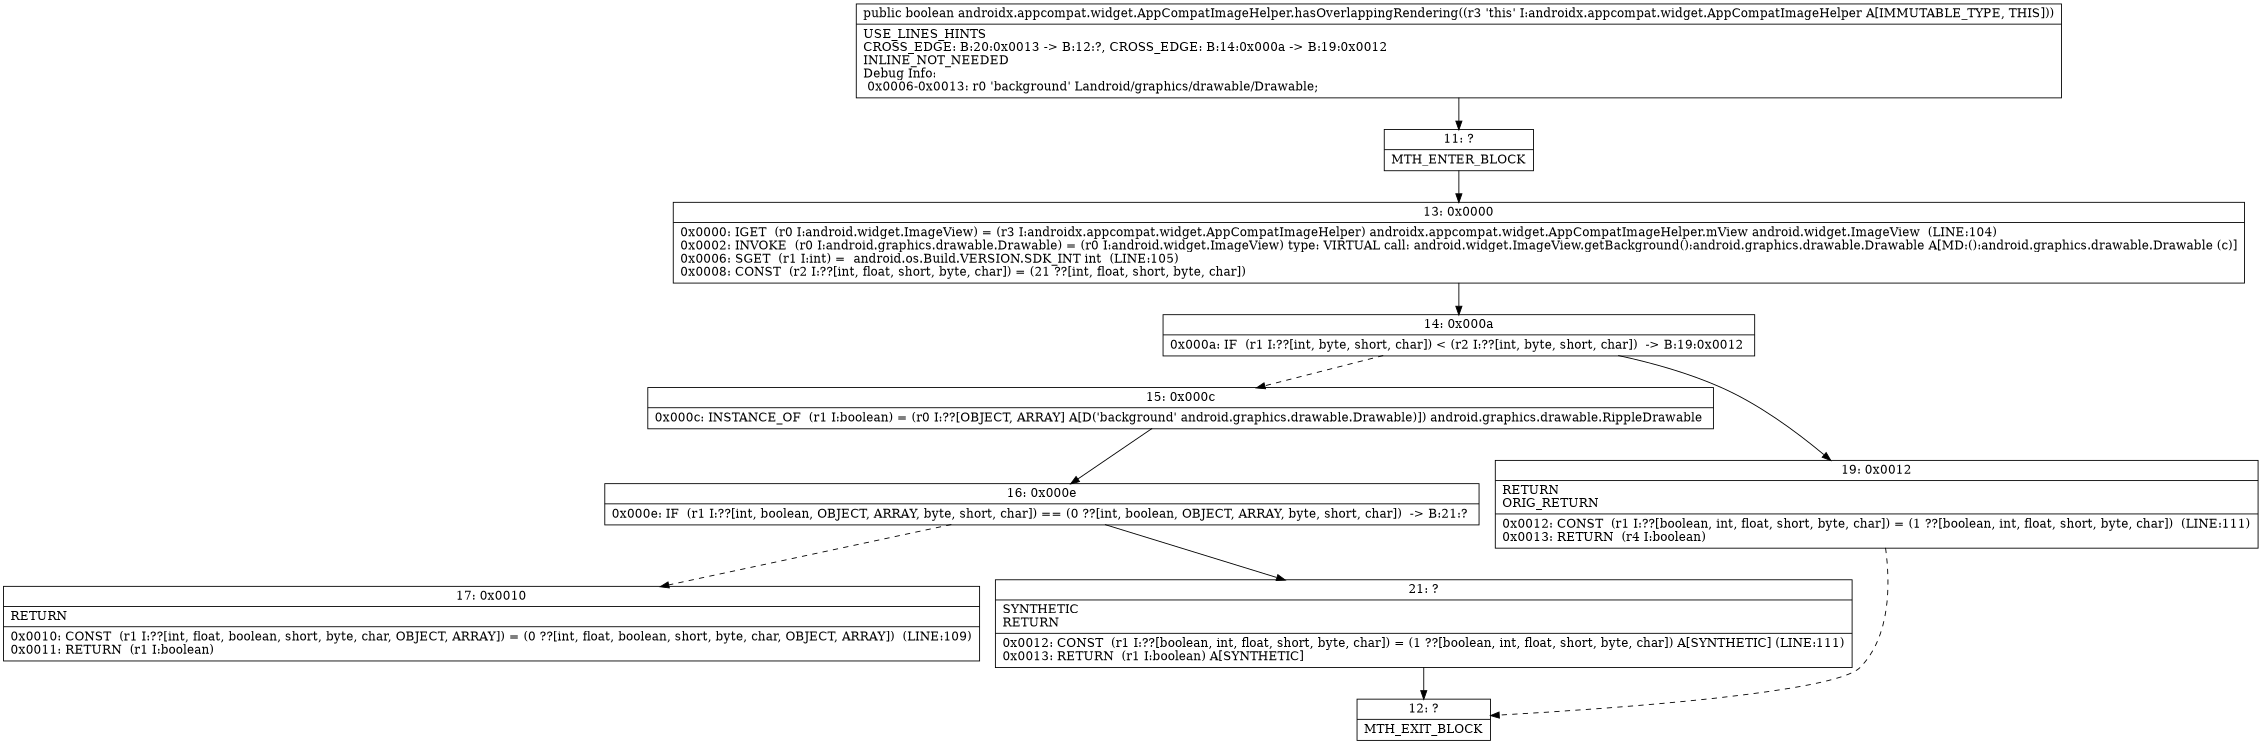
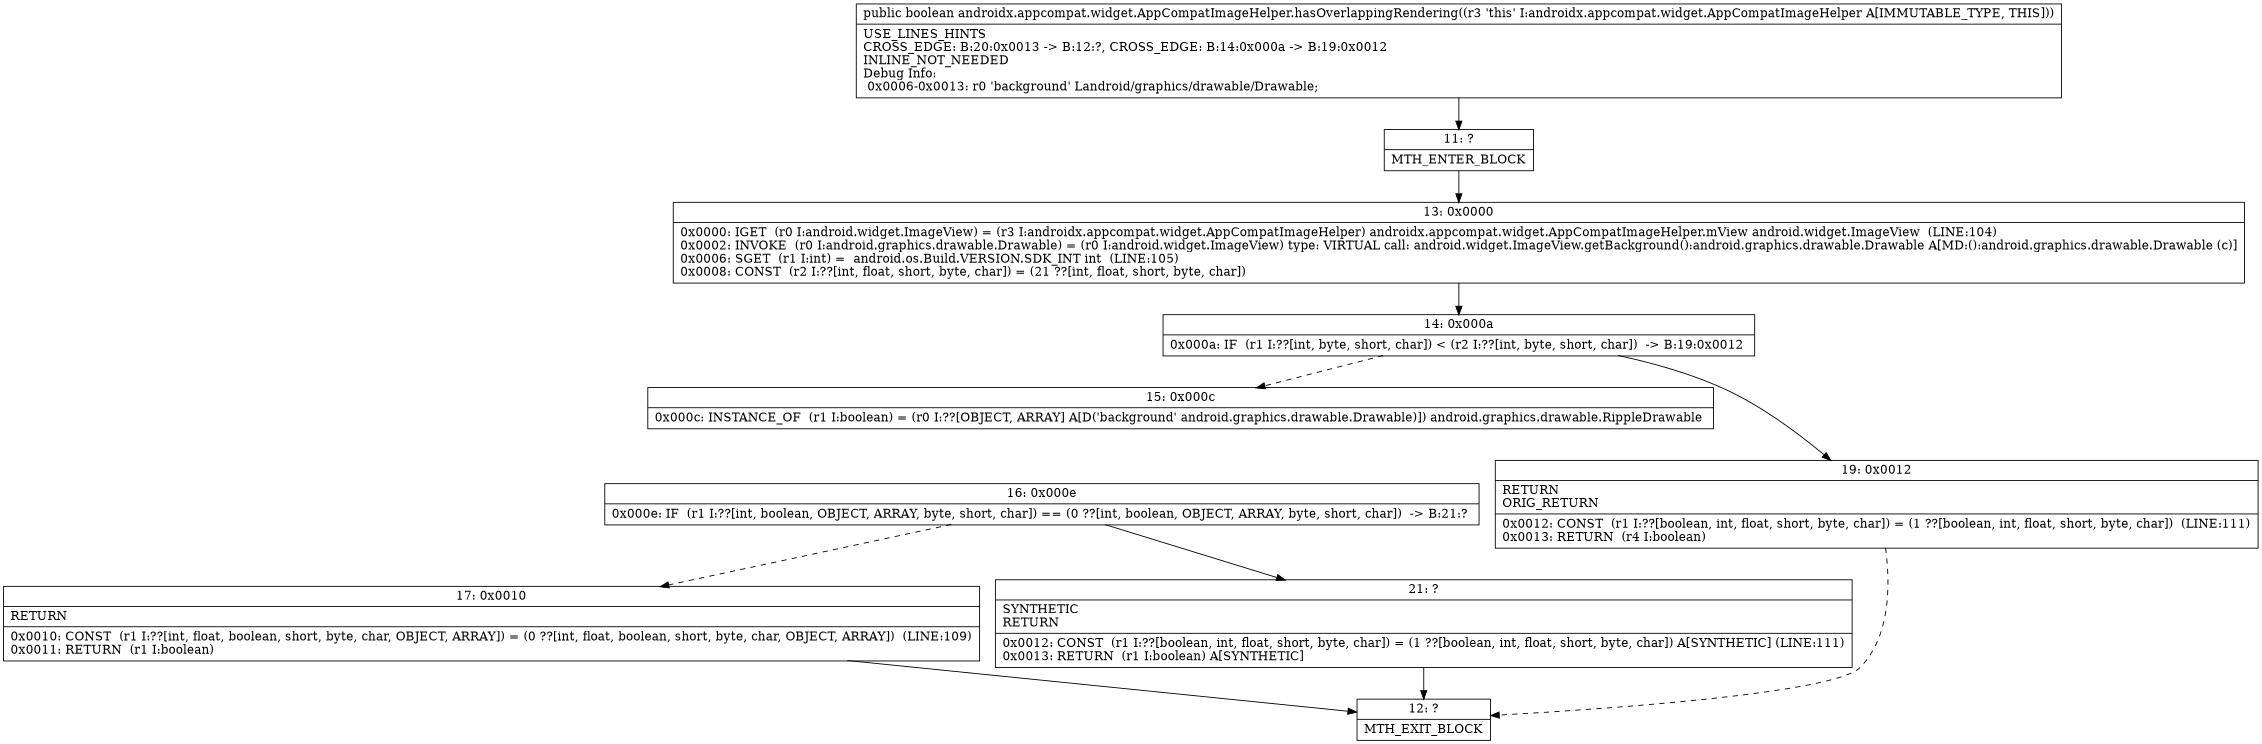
edge "15: 0x000c" -> "16: 0x000e": removed
edge "17: 0x0010" -> "12: ?": added
